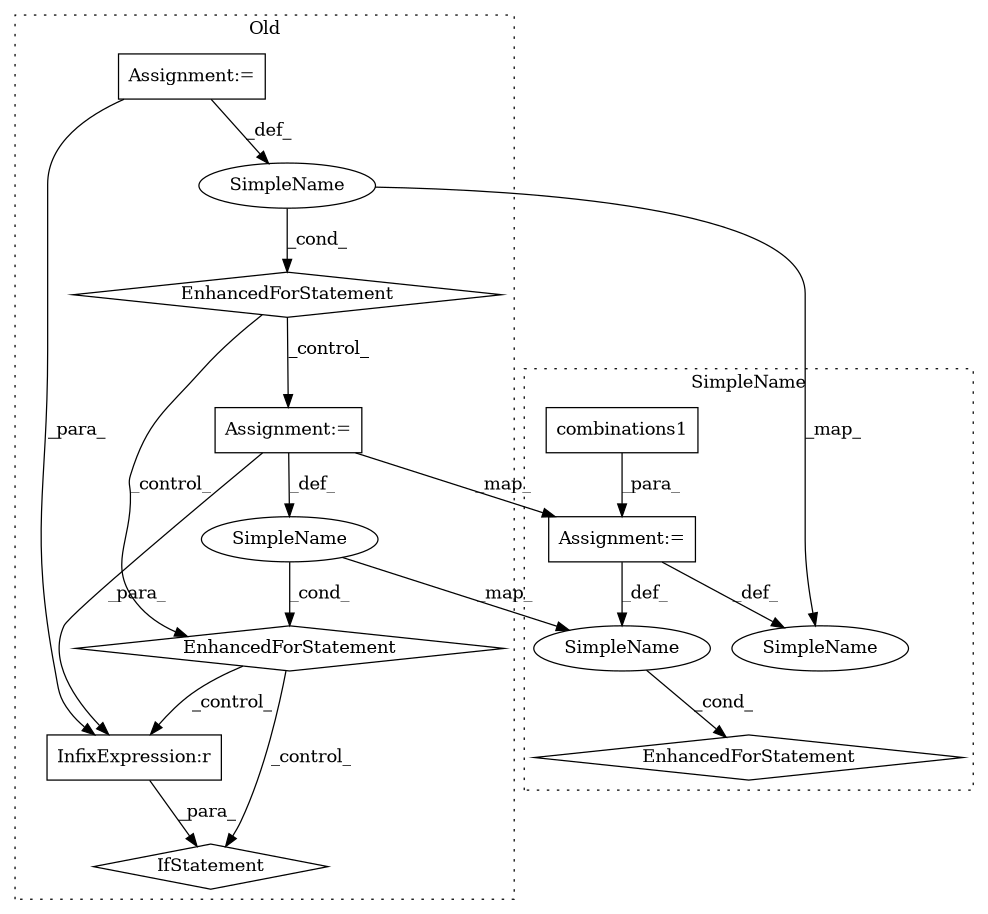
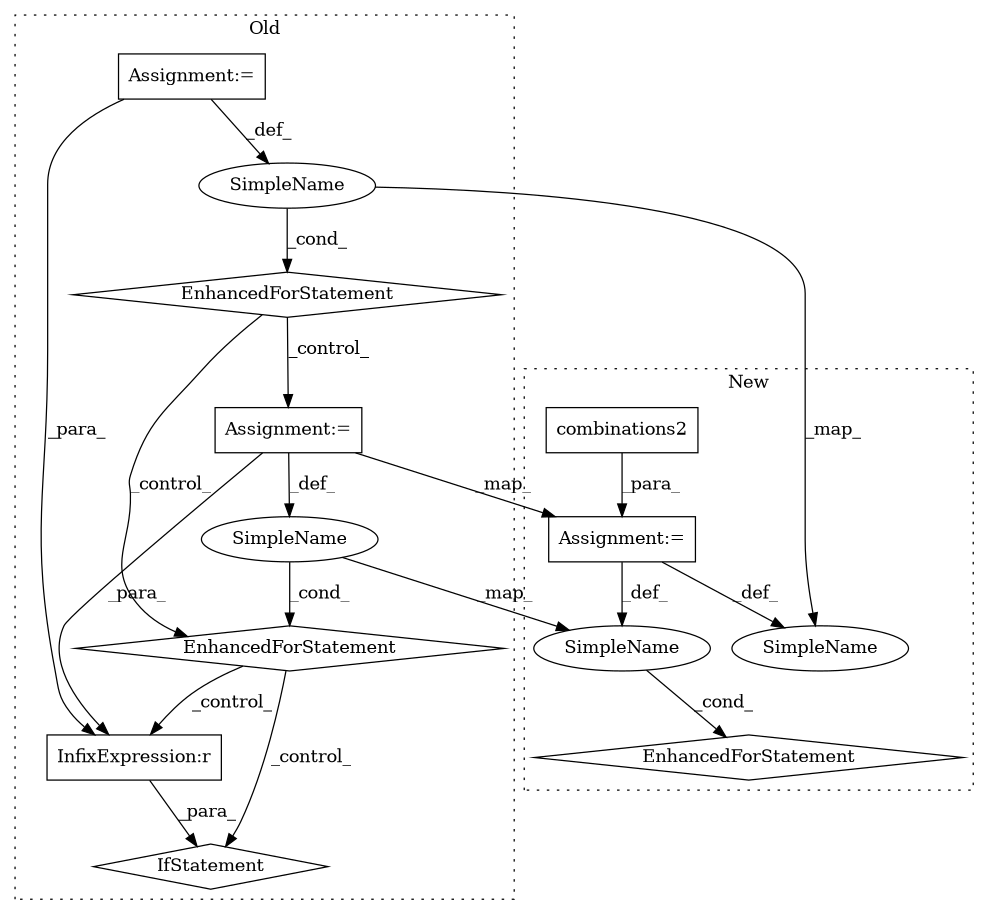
cluster "SimpleName": label "SimpleName" -> "New"
node "combinations1": label "combinations1" -> "combinations2"
